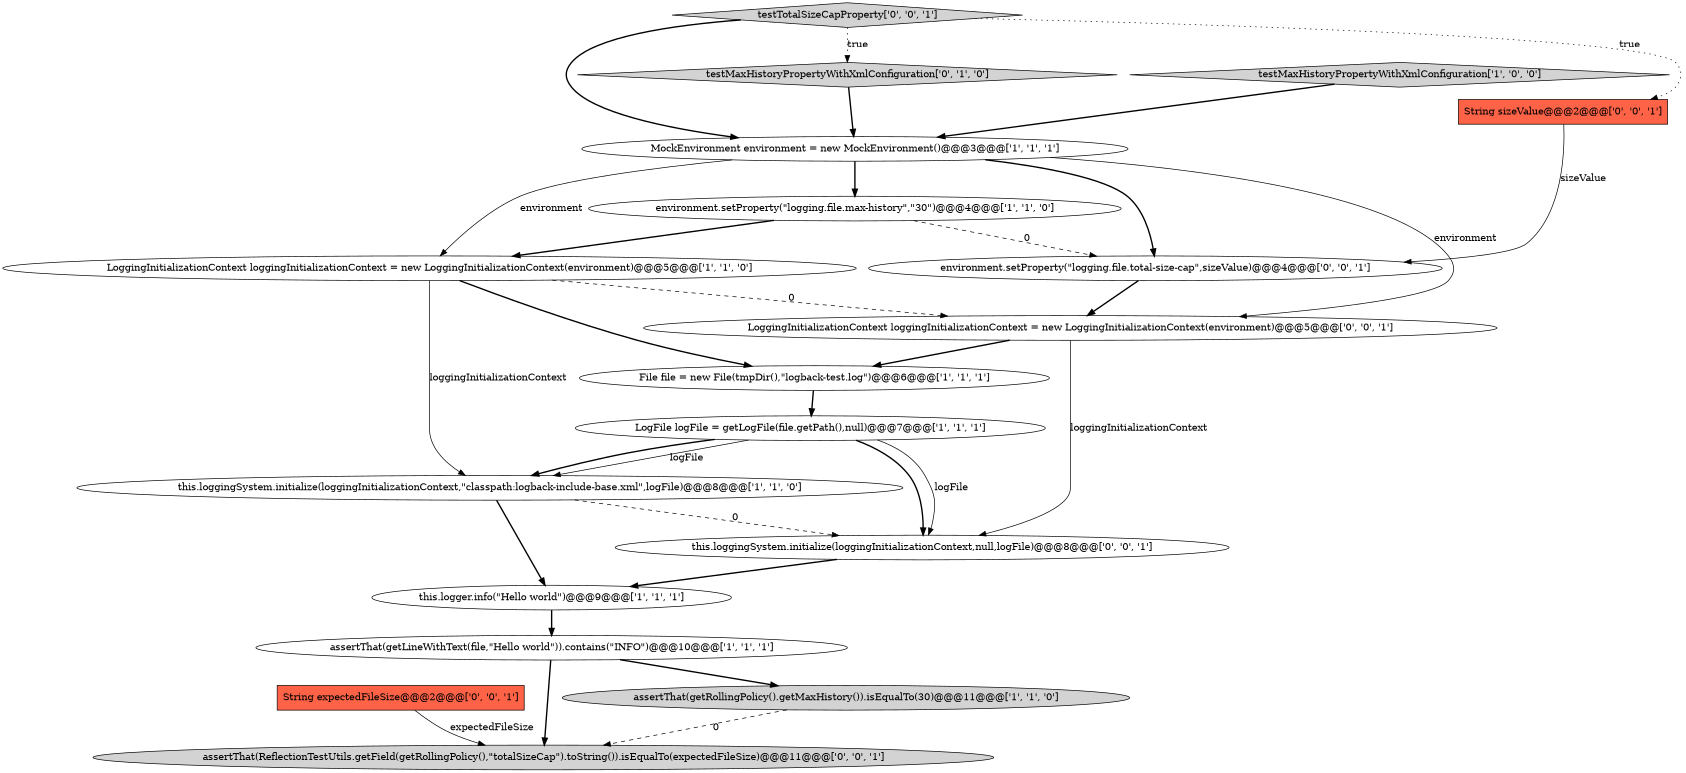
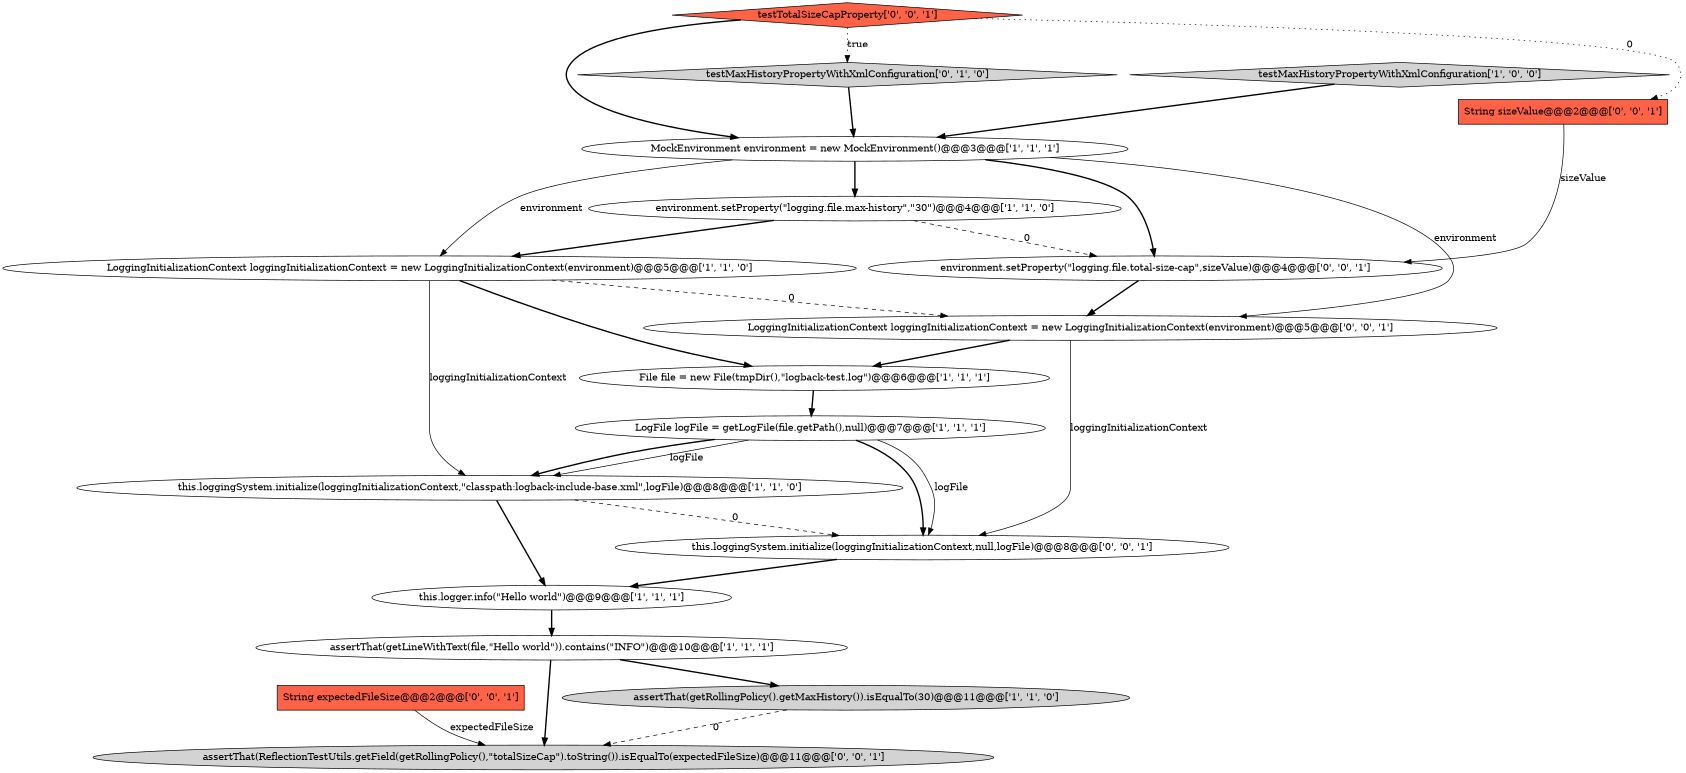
node "testTotalSizeCapProperty['0', '0', '1']": fillcolor lightgray -> tomato
edge "testTotalSizeCapProperty['0', '0', '1']" -> "String sizeValue@@@2@@@['0', '0', '1']": label "true" -> "0"
